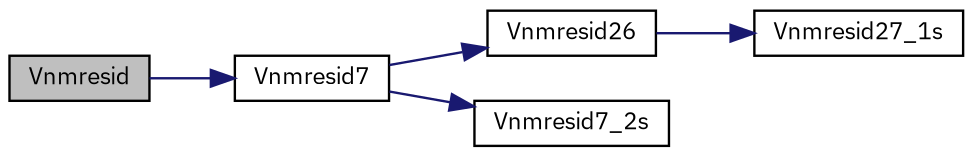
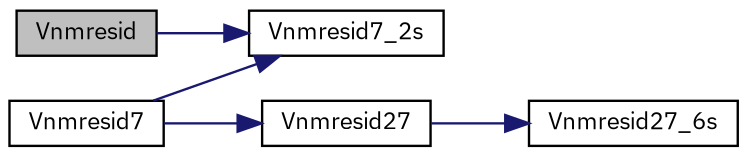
node "Vnmresid26": label "Vnmresid26" -> "Vnmresid27"
node "Vnmresid27_1s": label "Vnmresid27_1s" -> "Vnmresid27_6s"
edge "Vnmresid" -> "Vnmresid7": now "Vnmresid" -> "Vnmresid7_2s"
